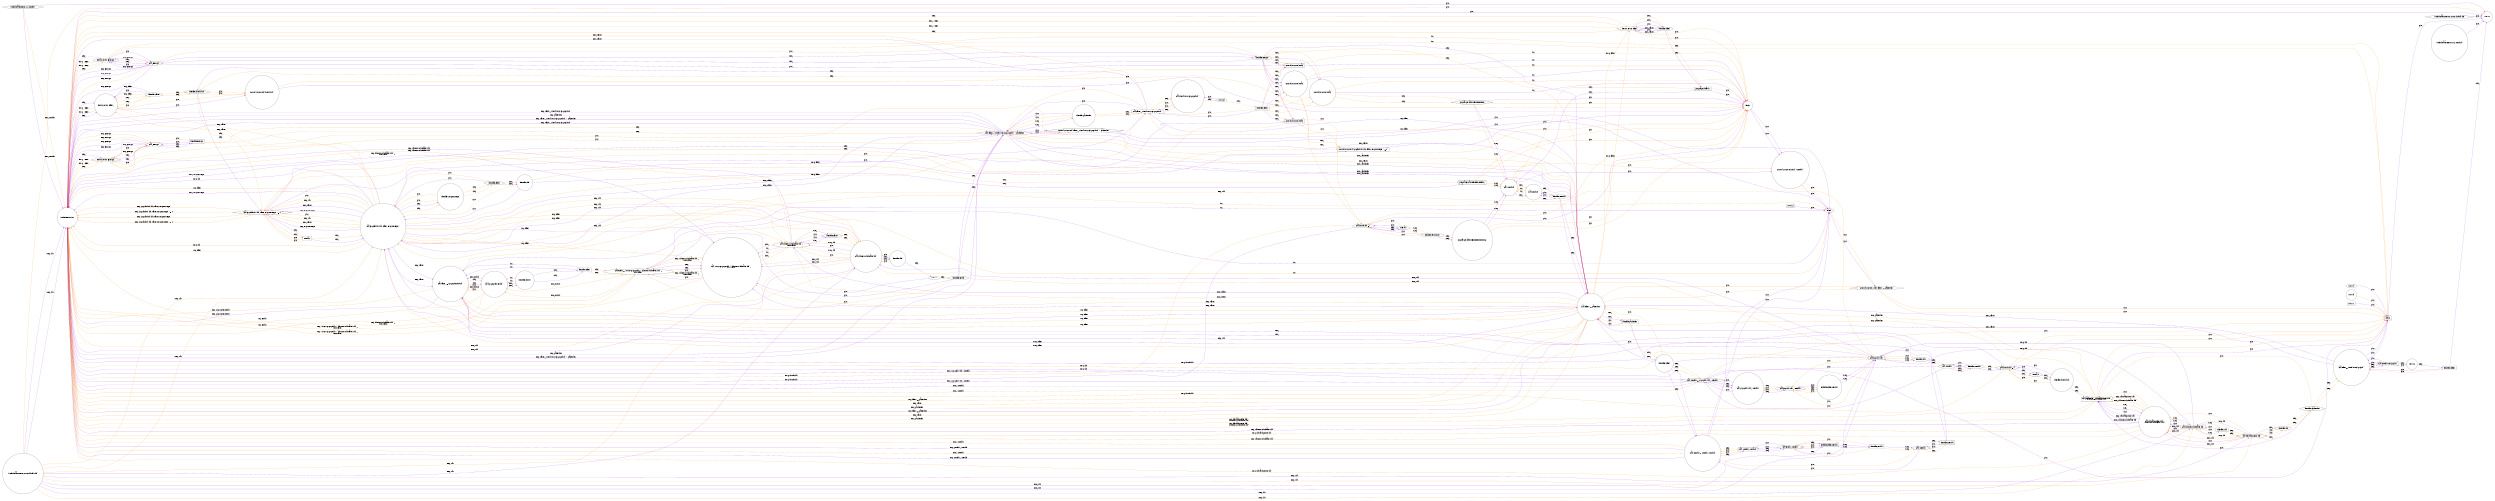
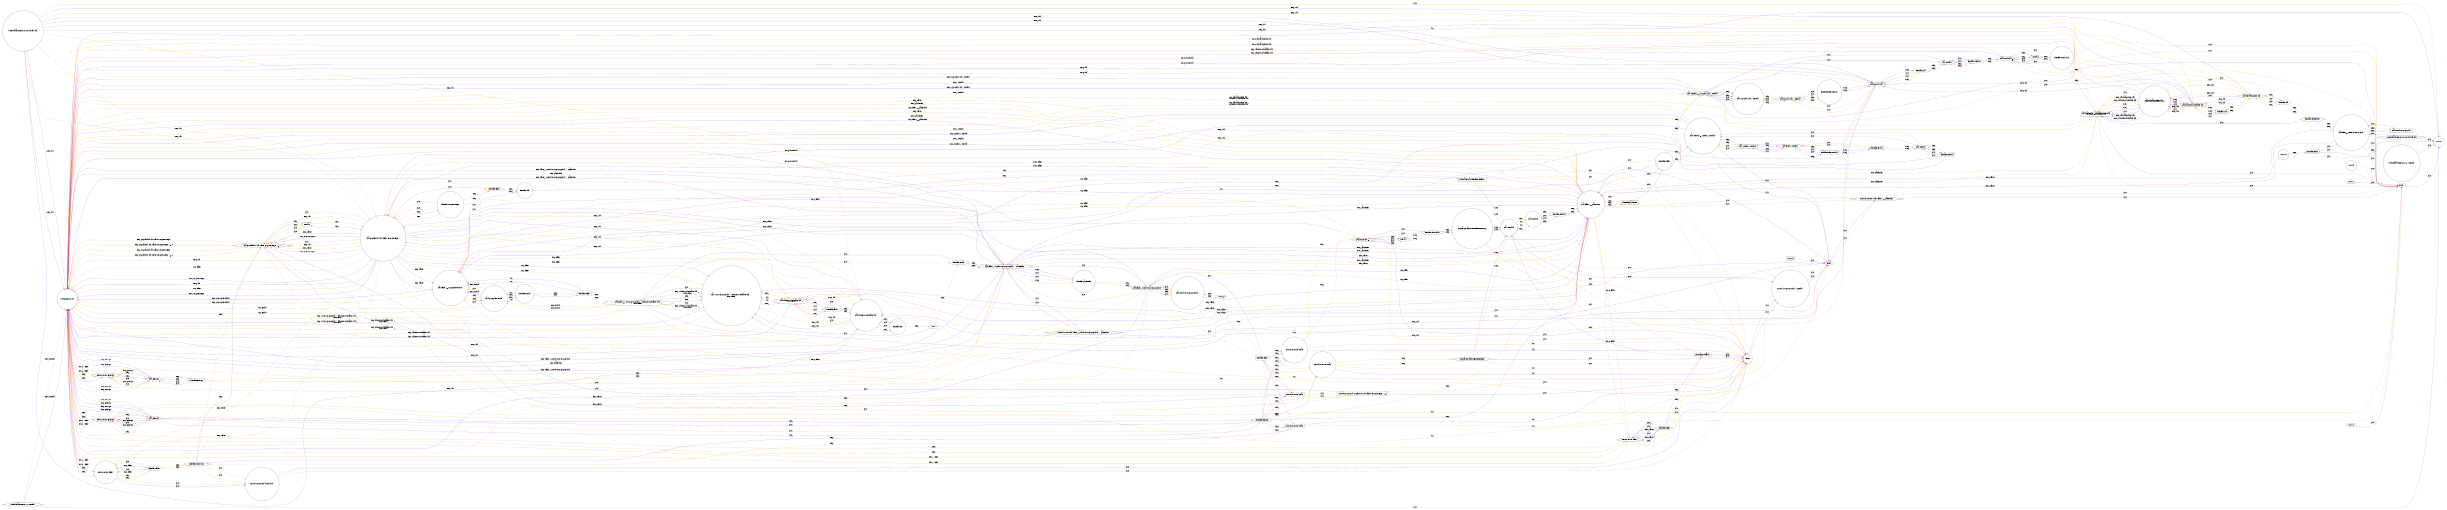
edge "(Call,sizeof(struct ipv6hdr))" -> "1000108": removed, label "CFG:"
